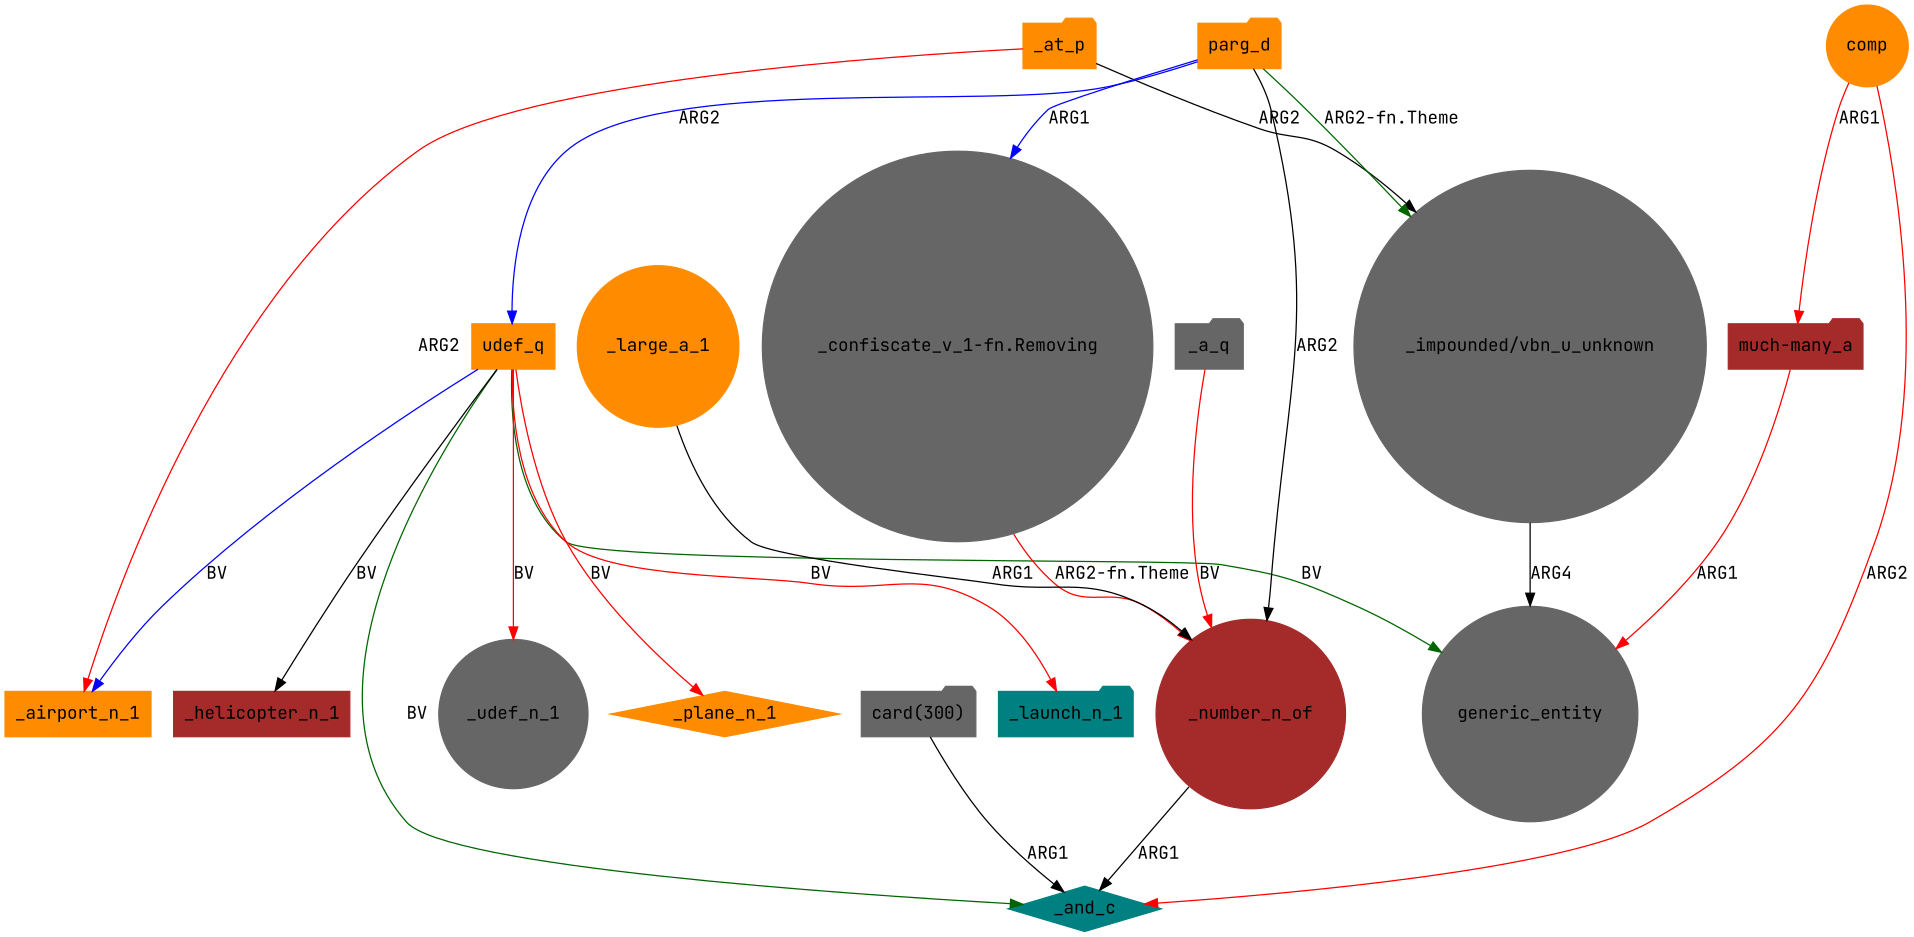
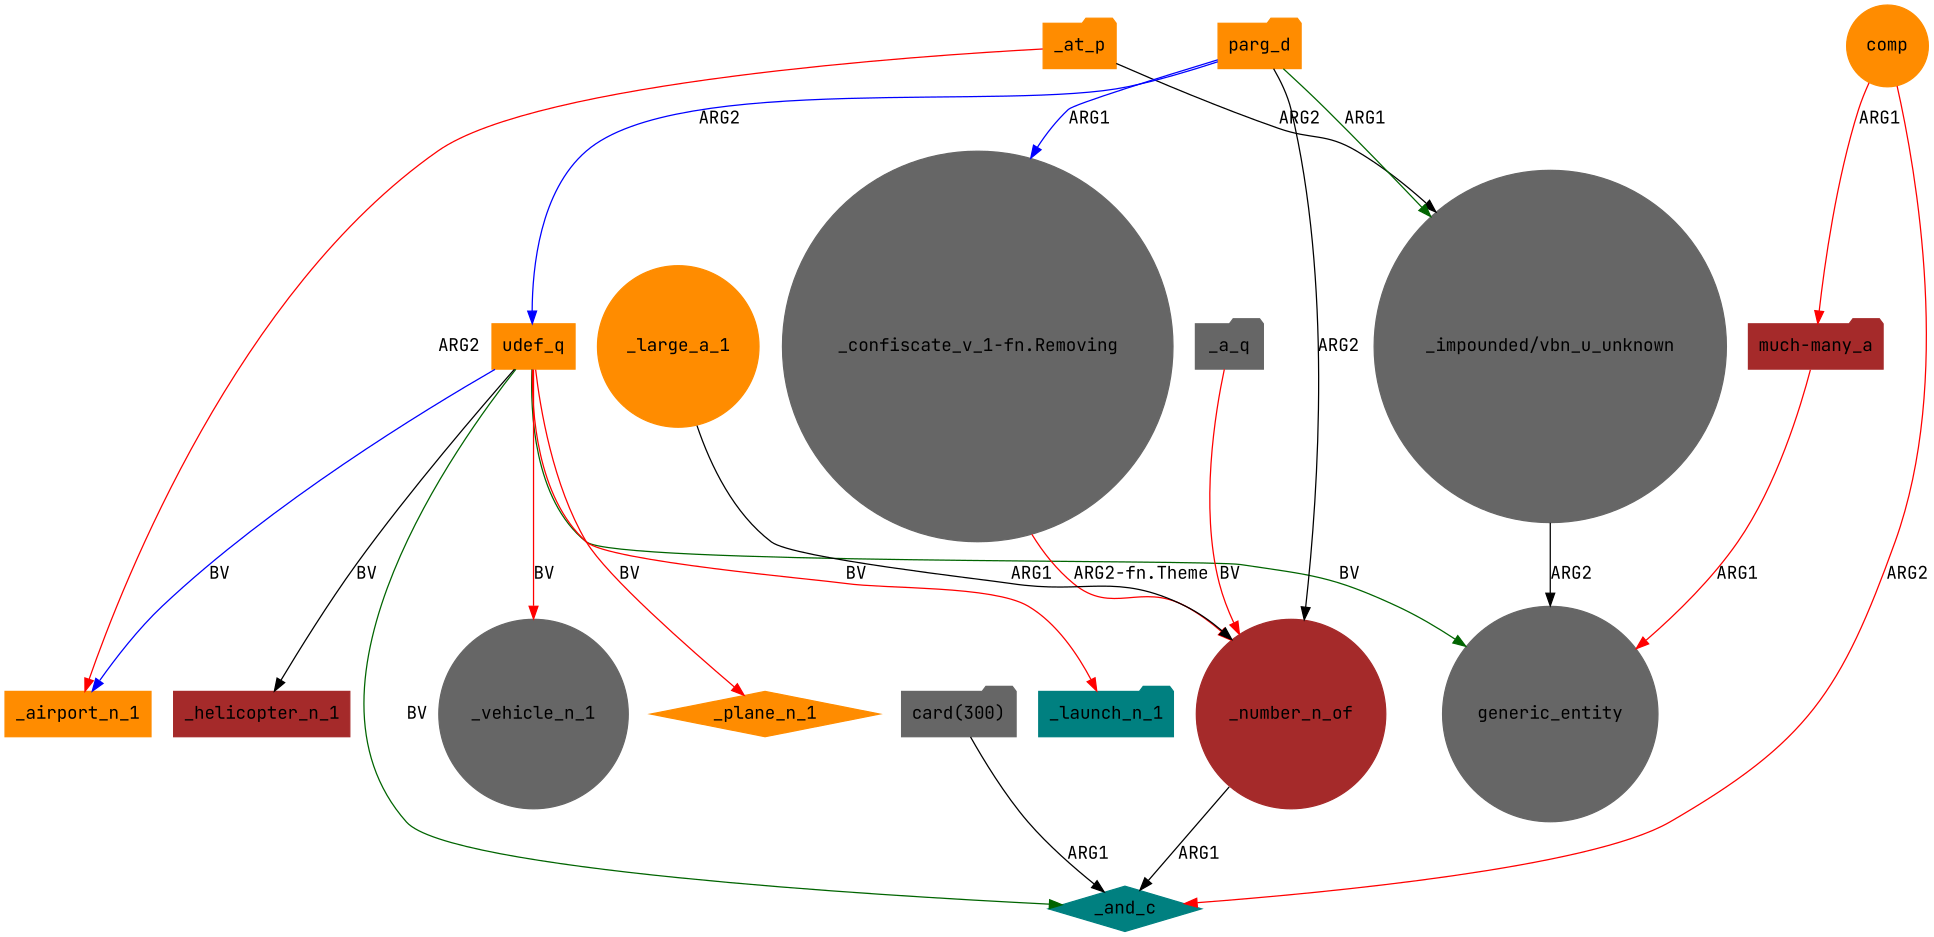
edge "parg_d" -> "_impounded/vbn_u_unknown": label "ARG2-fn.Theme" -> "ARG1"
edge "_impounded/vbn_u_unknown" -> "generic_entity": label "ARG4" -> "ARG2"
node "_udef_n_1": label "_udef_n_1" -> "_vehicle_n_1"
